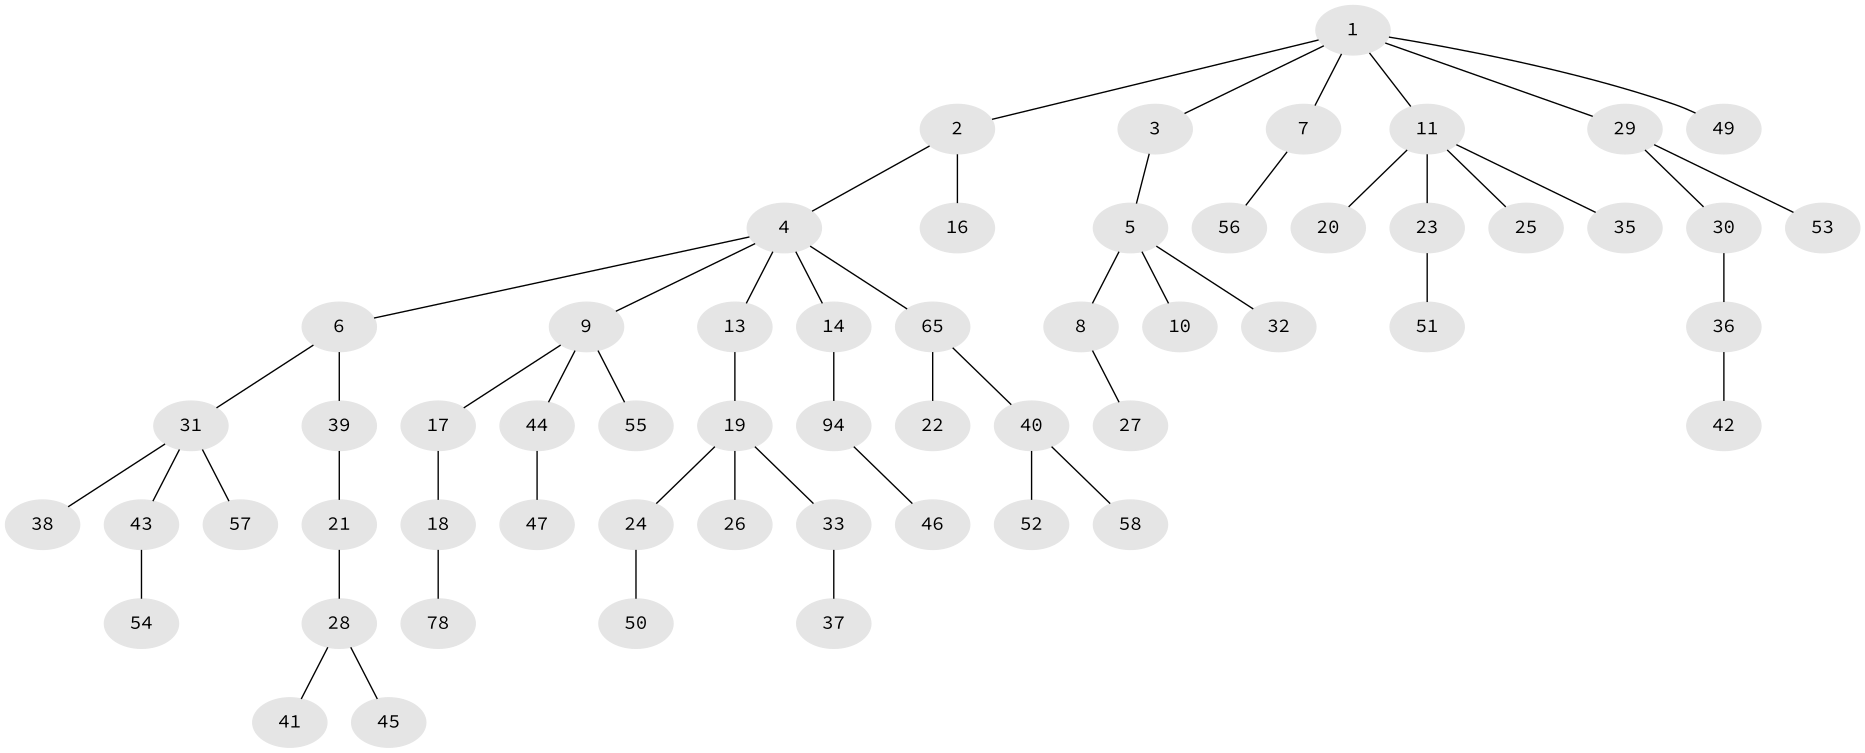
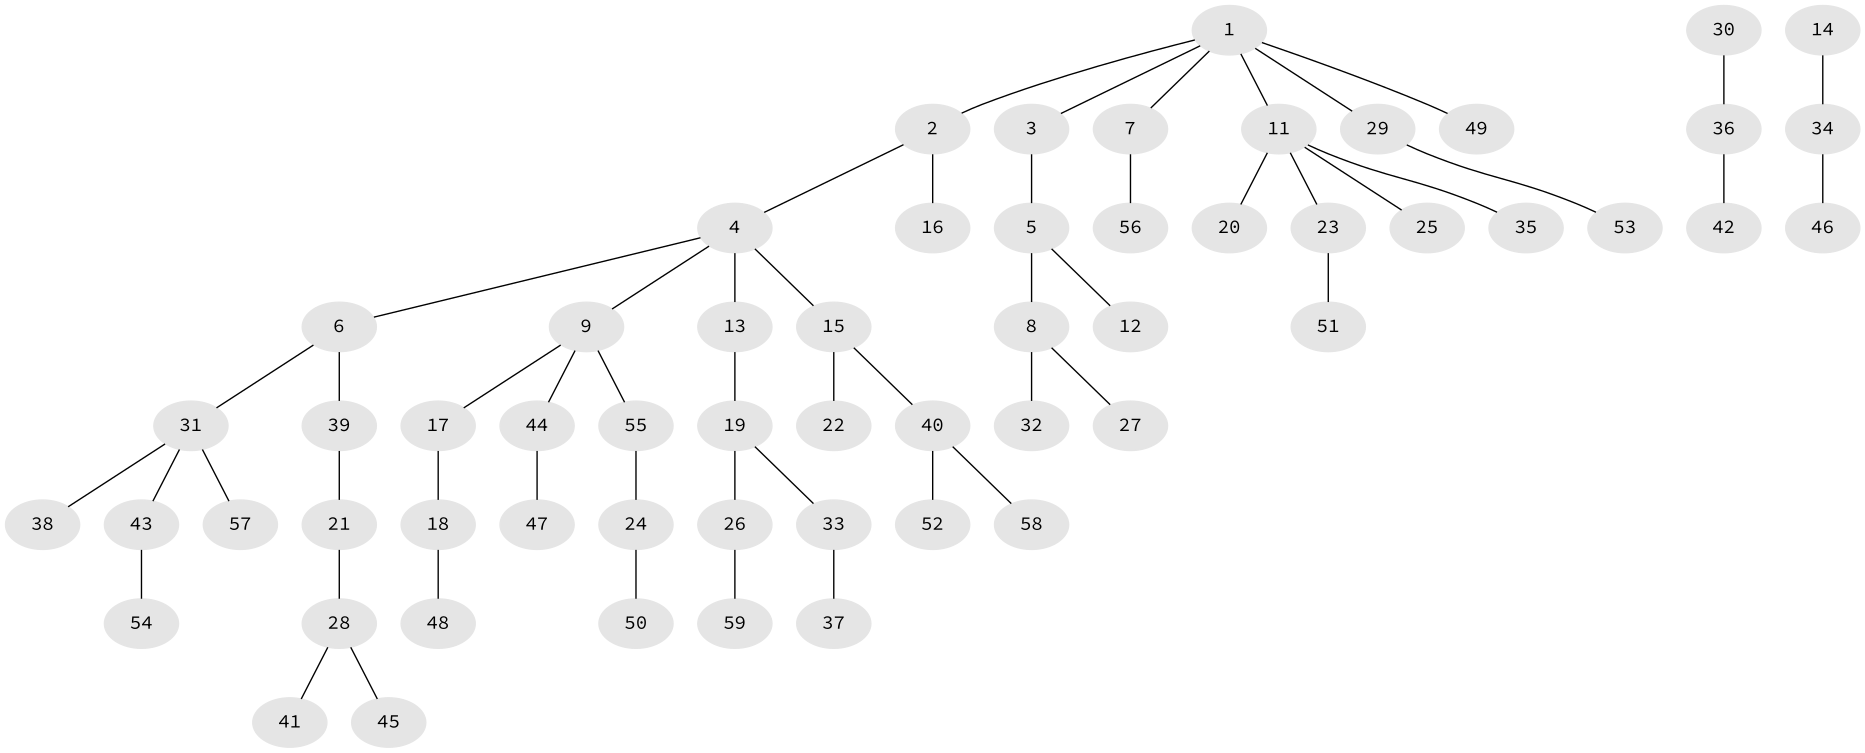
edge "29" -- "30": removed
edge "4" -- "14": removed
edge "5" -- "32": now "8" -- "32"
node "65": label "65" -> "15"
node "10": label "10" -> "12"
node "94": label "94" -> "34"
edge "19" -- "24": now "55" -- "24"
node "78": label "78" -> "48"
node "59": added
